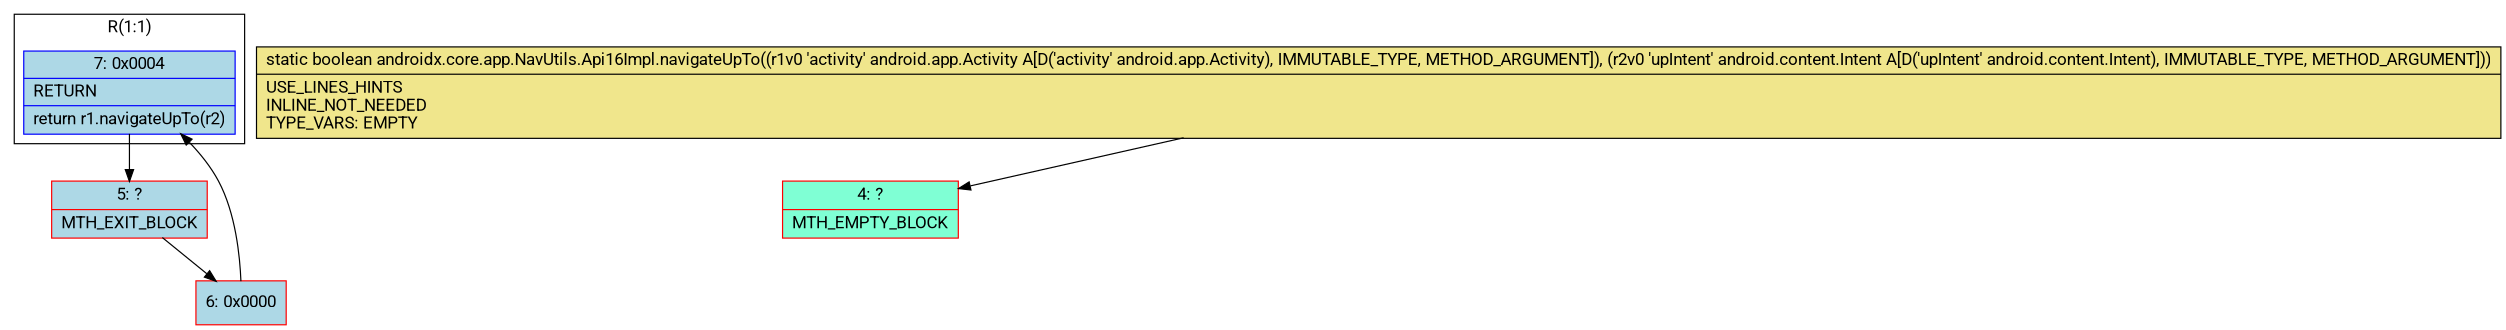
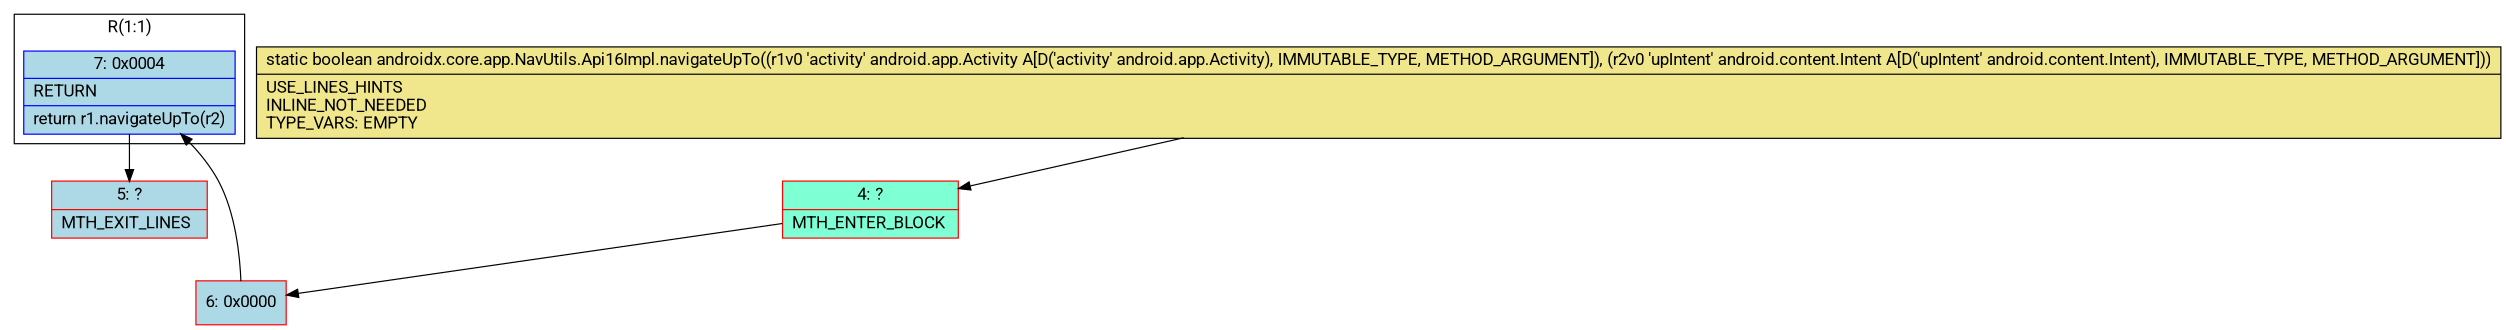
node "5: ?": text "MTH_EXIT_BLOCK" -> "MTH_EXIT_LINES"
node "4: ?": text "MTH_EMPTY_BLOCK" -> "MTH_ENTER_BLOCK"
edge "5: ?" -> "6: 0x0000": now "4: ?" -> "6: 0x0000"
